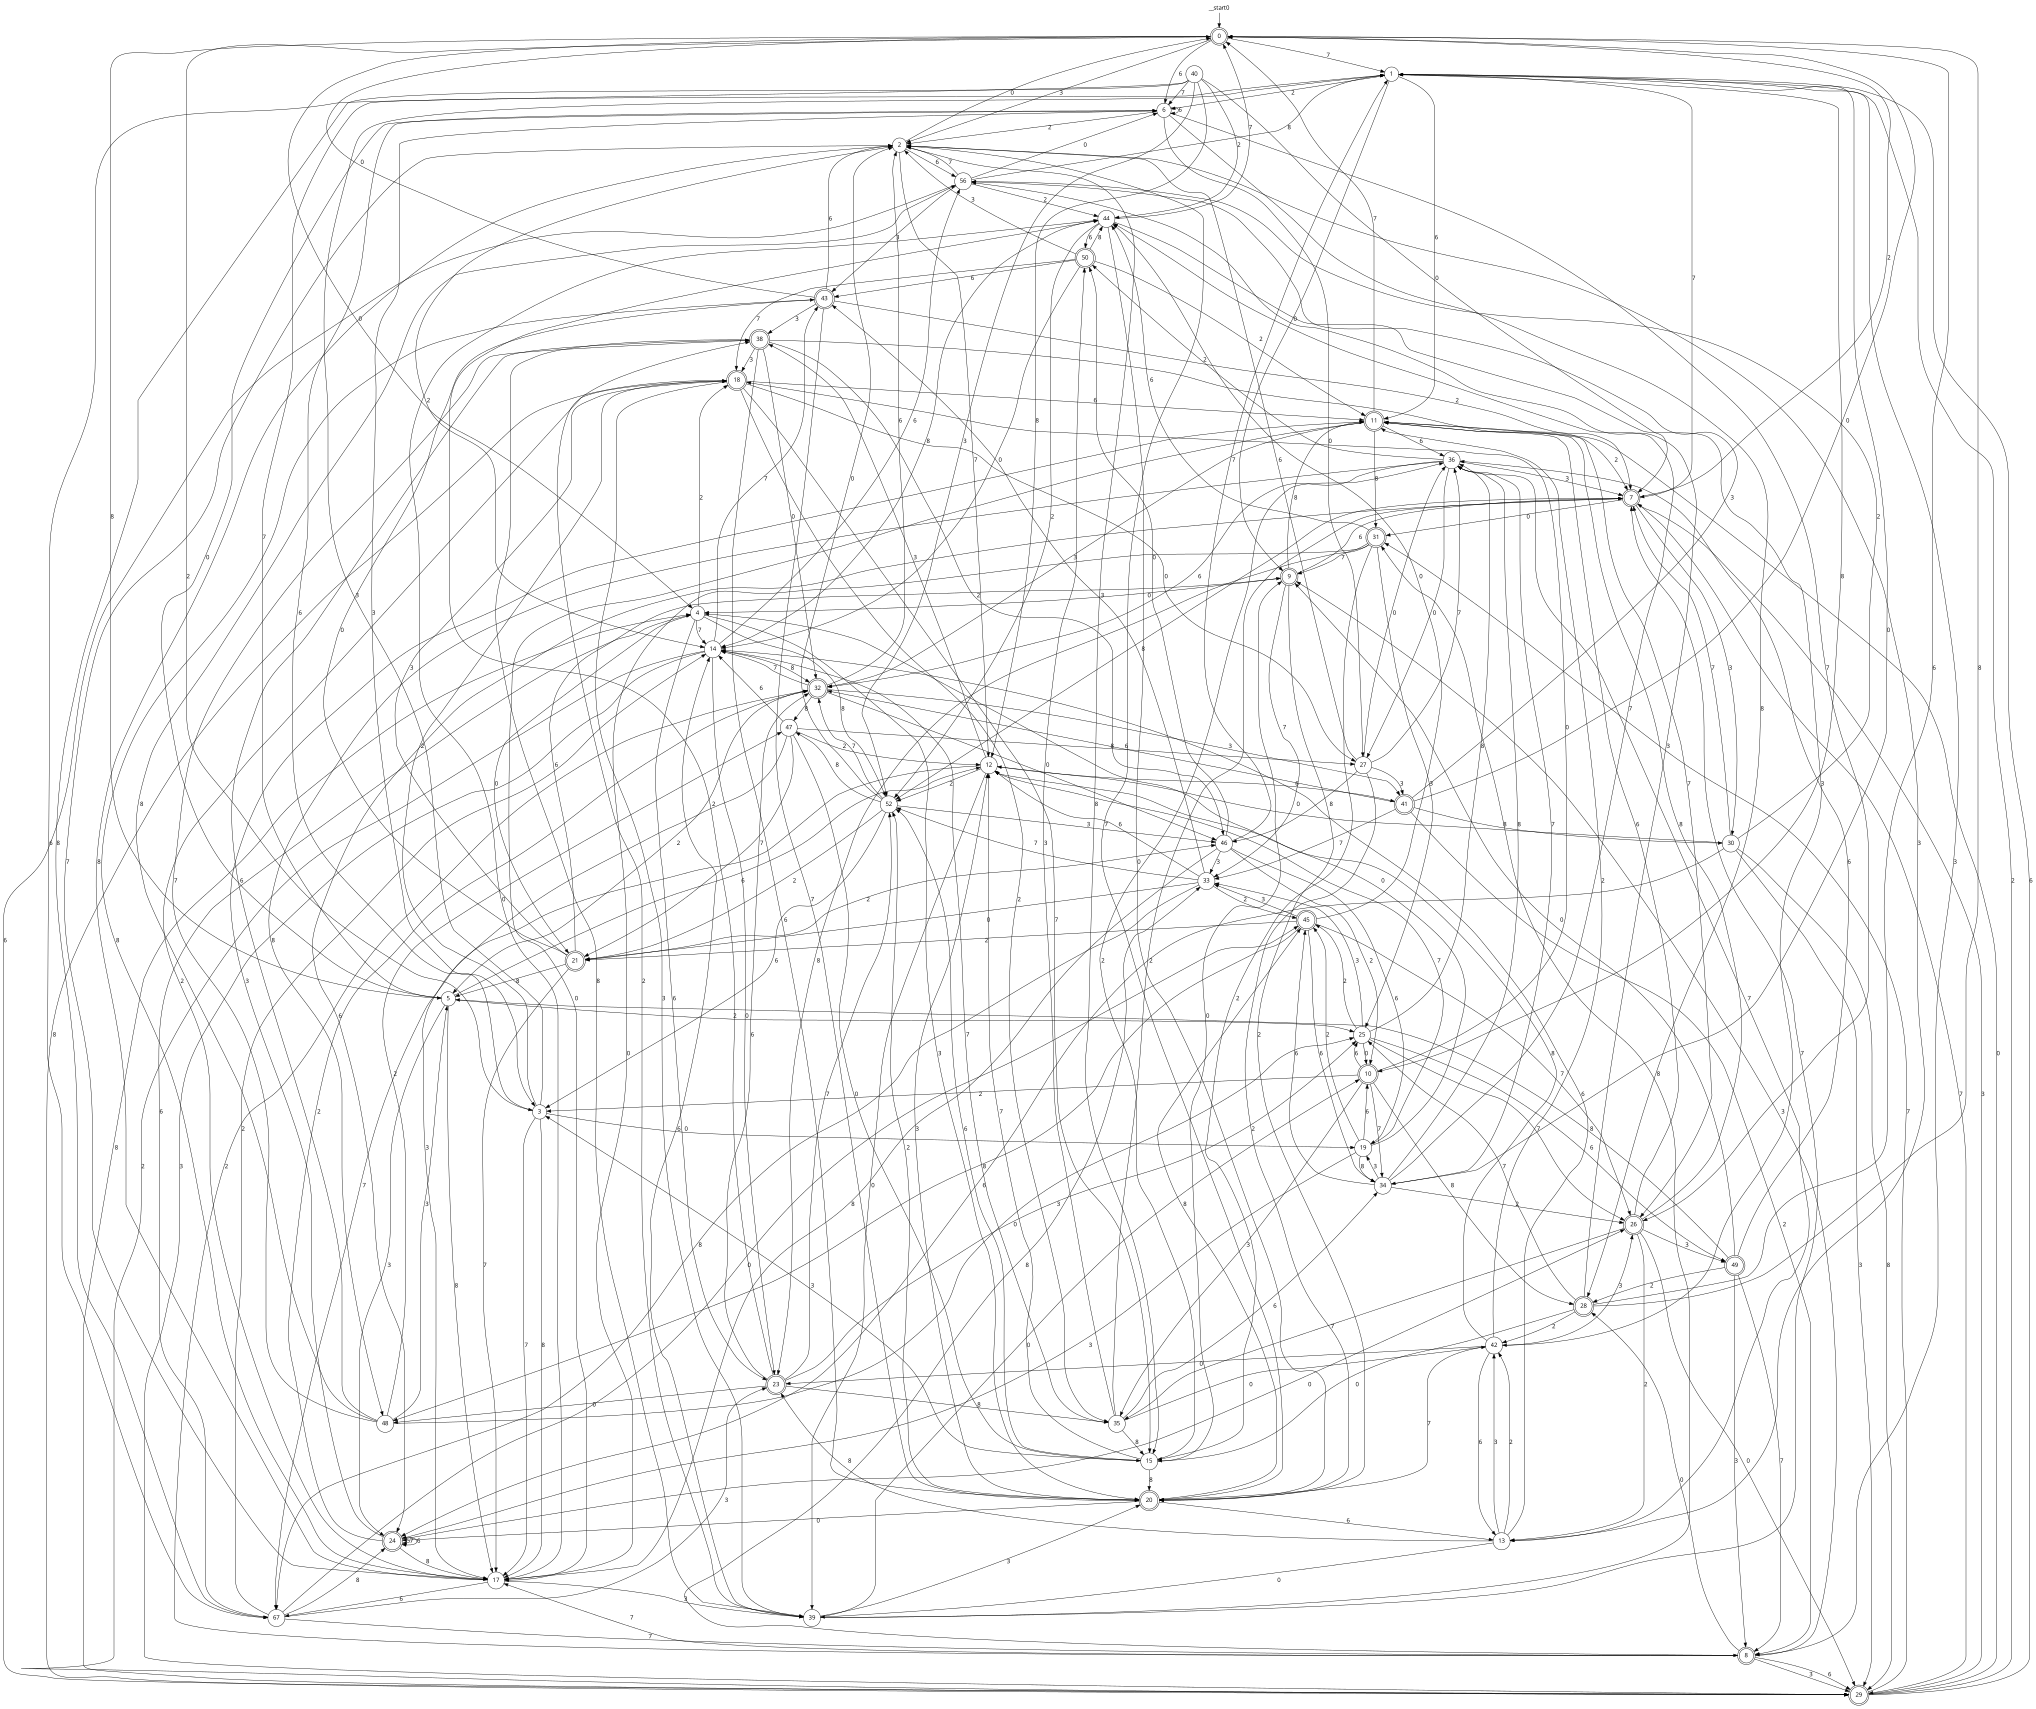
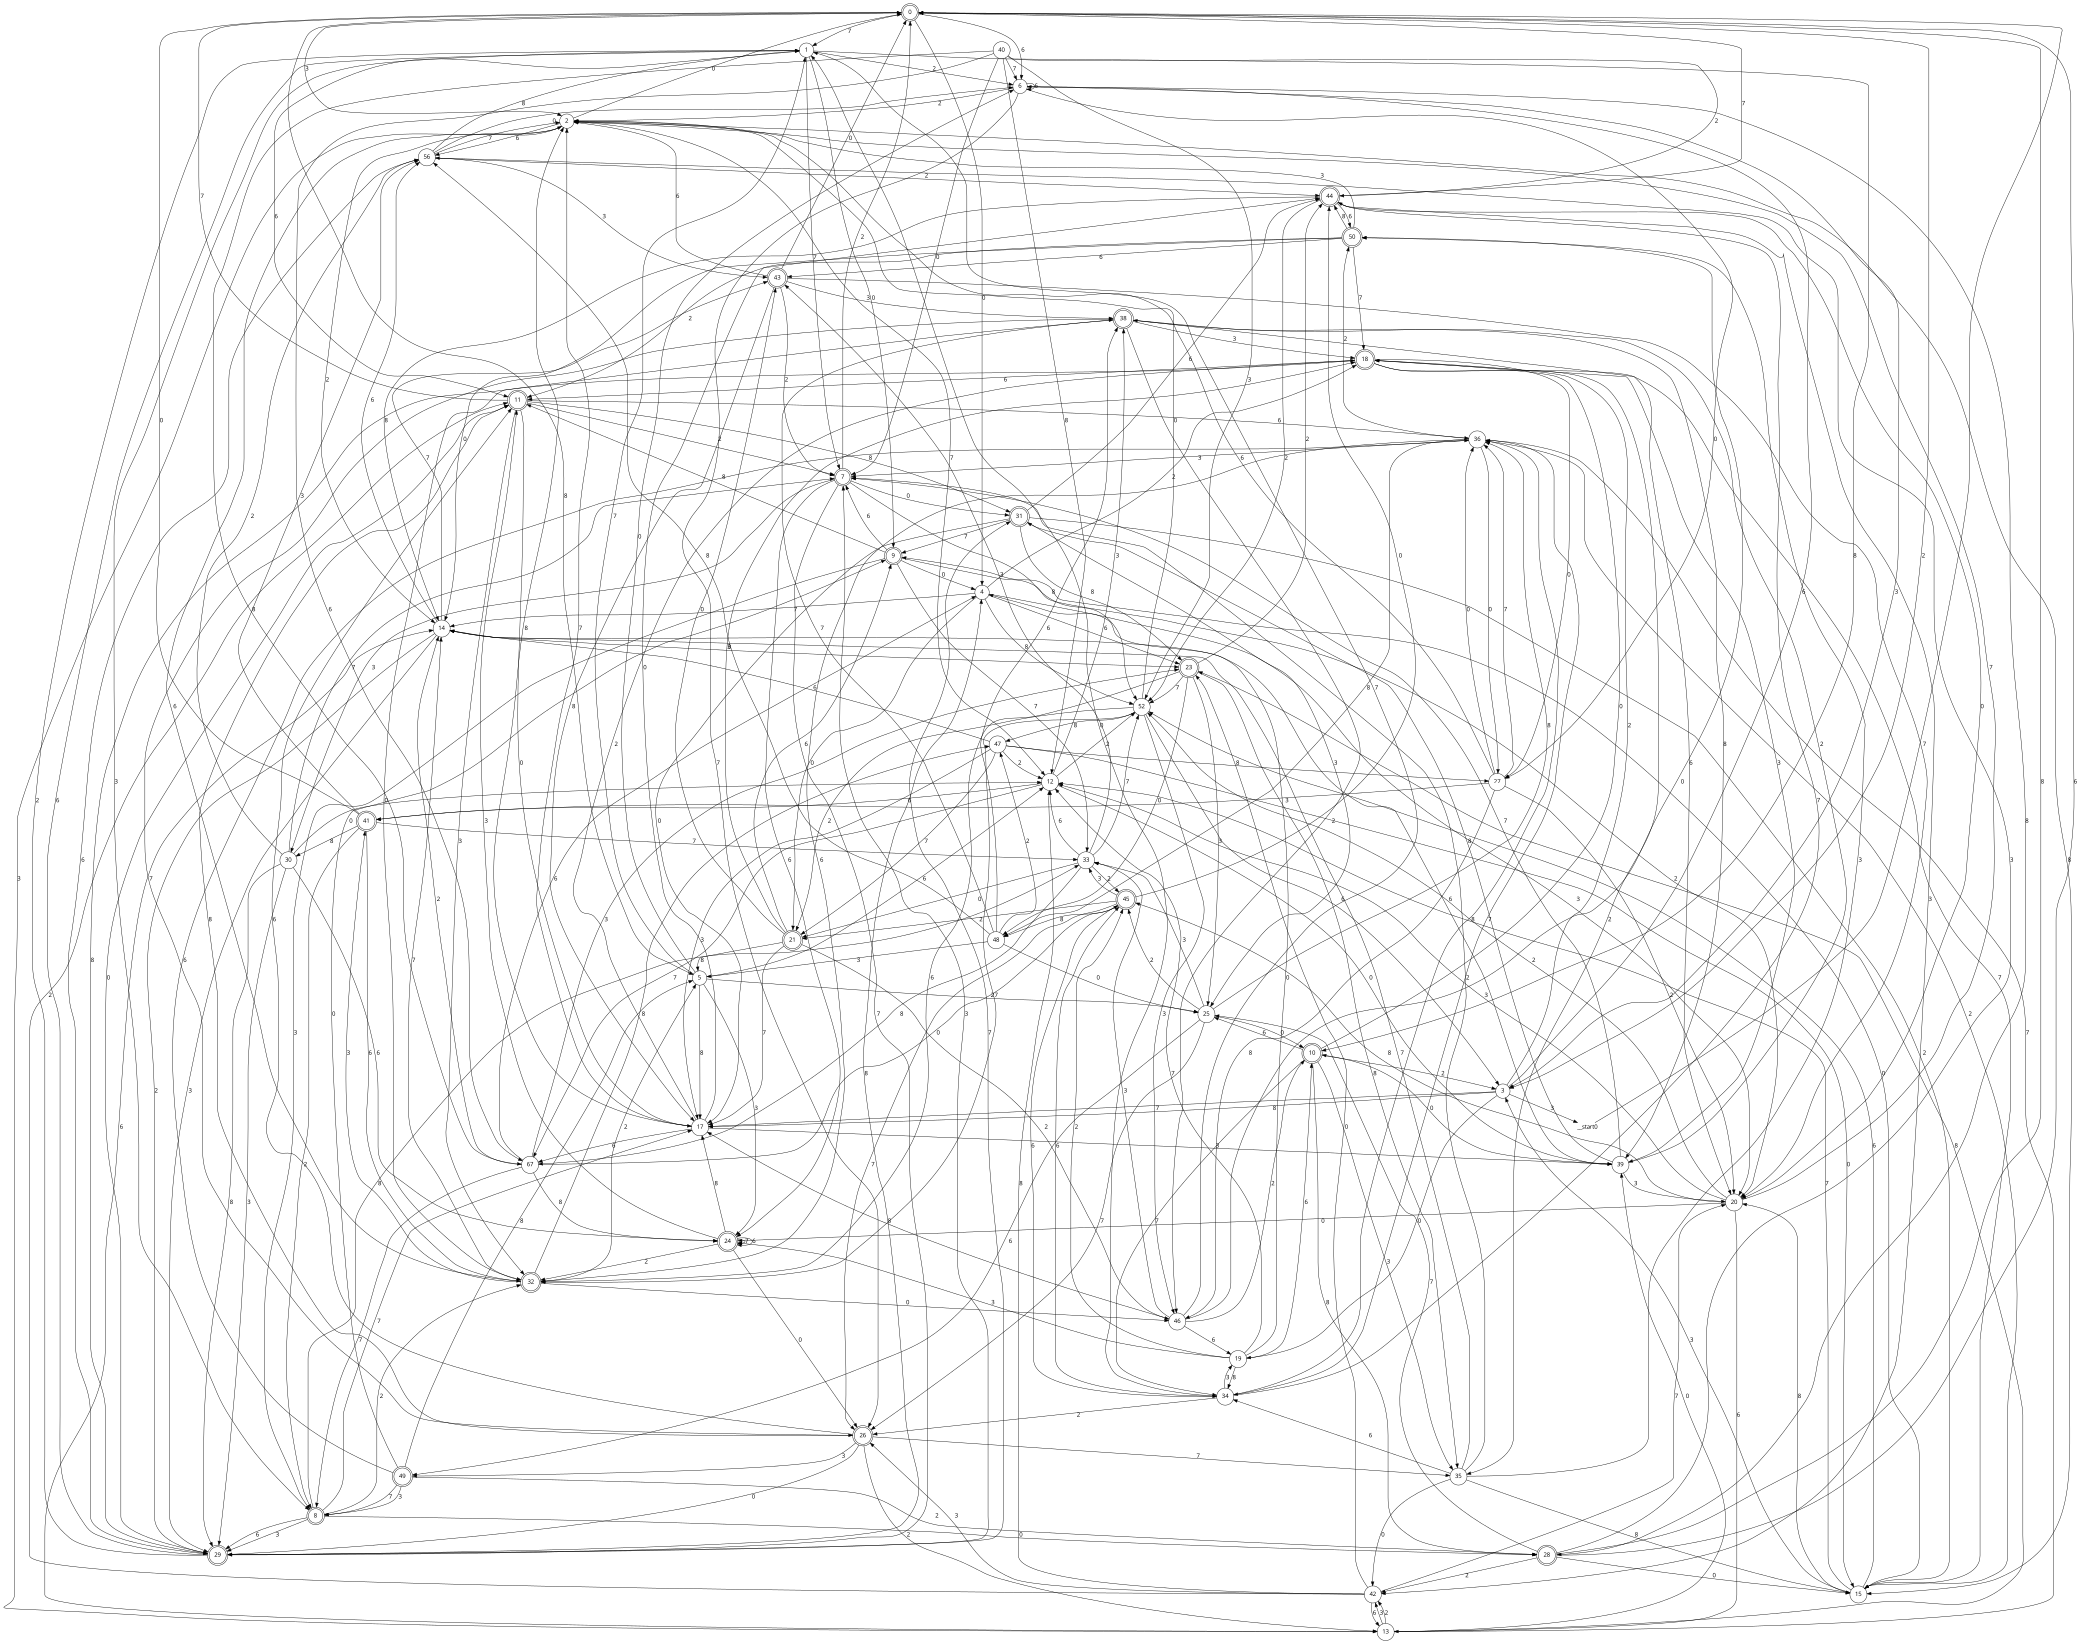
edge "3" -> "1": now "3" -> "__start0"
node "44": shape circle -> doublecircle
edge "14" -> "32": removed, label "8"
edge "8" -> "9": reversed
node "20": shape doublecircle -> circle
